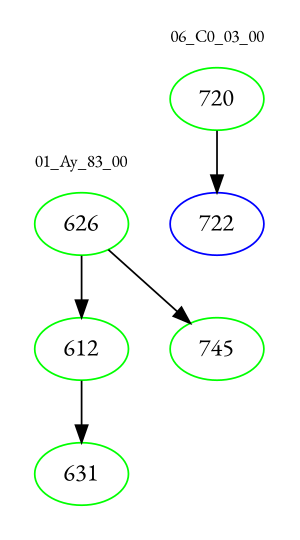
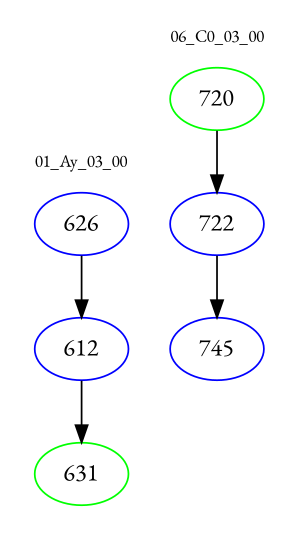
cluster "01_Ay_83_00": label "01_Ay_83_00" -> "01_Ay_03_00"
node "626": color green -> blue
edge "626" -> "745": now "722" -> "745"
node "612": color green -> blue
node "745": color green -> blue
